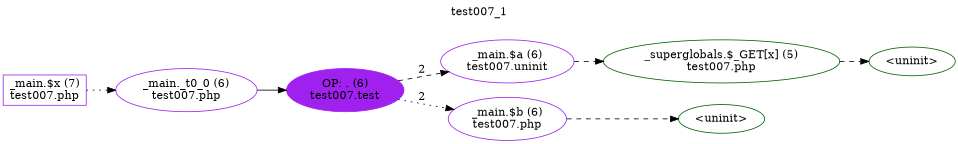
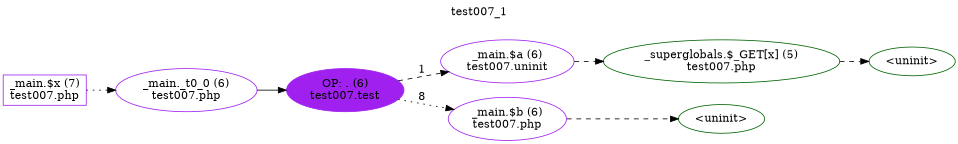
edge "OP: . (6) test007.test" -> "_main.$a (6) test007.uninit": label "2" -> "1"
edge "OP: . (6) test007.test" -> "_main.$b (6) test007.php": label "2" -> "8"
